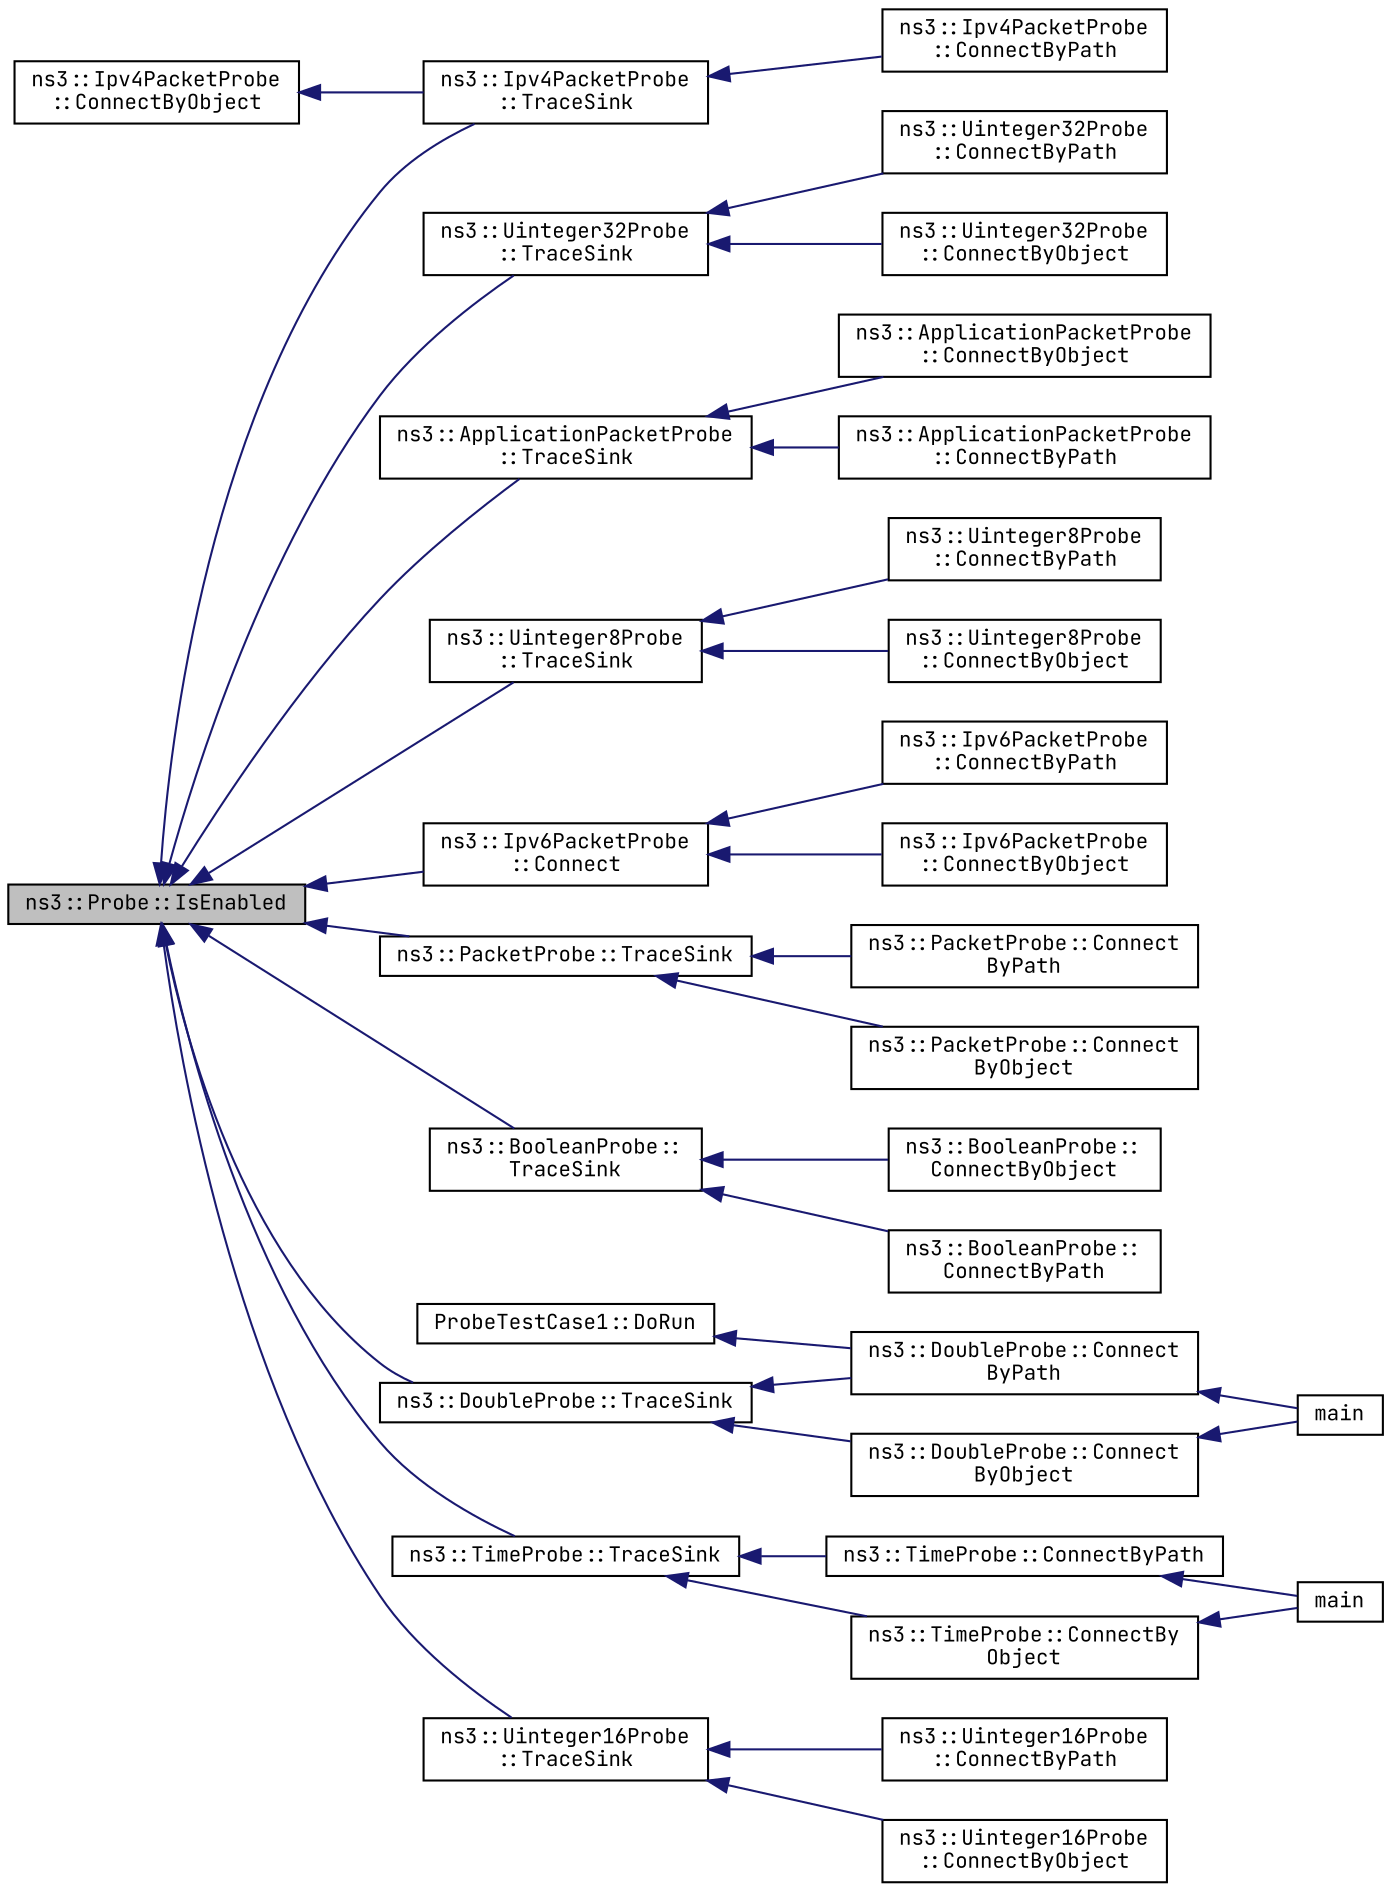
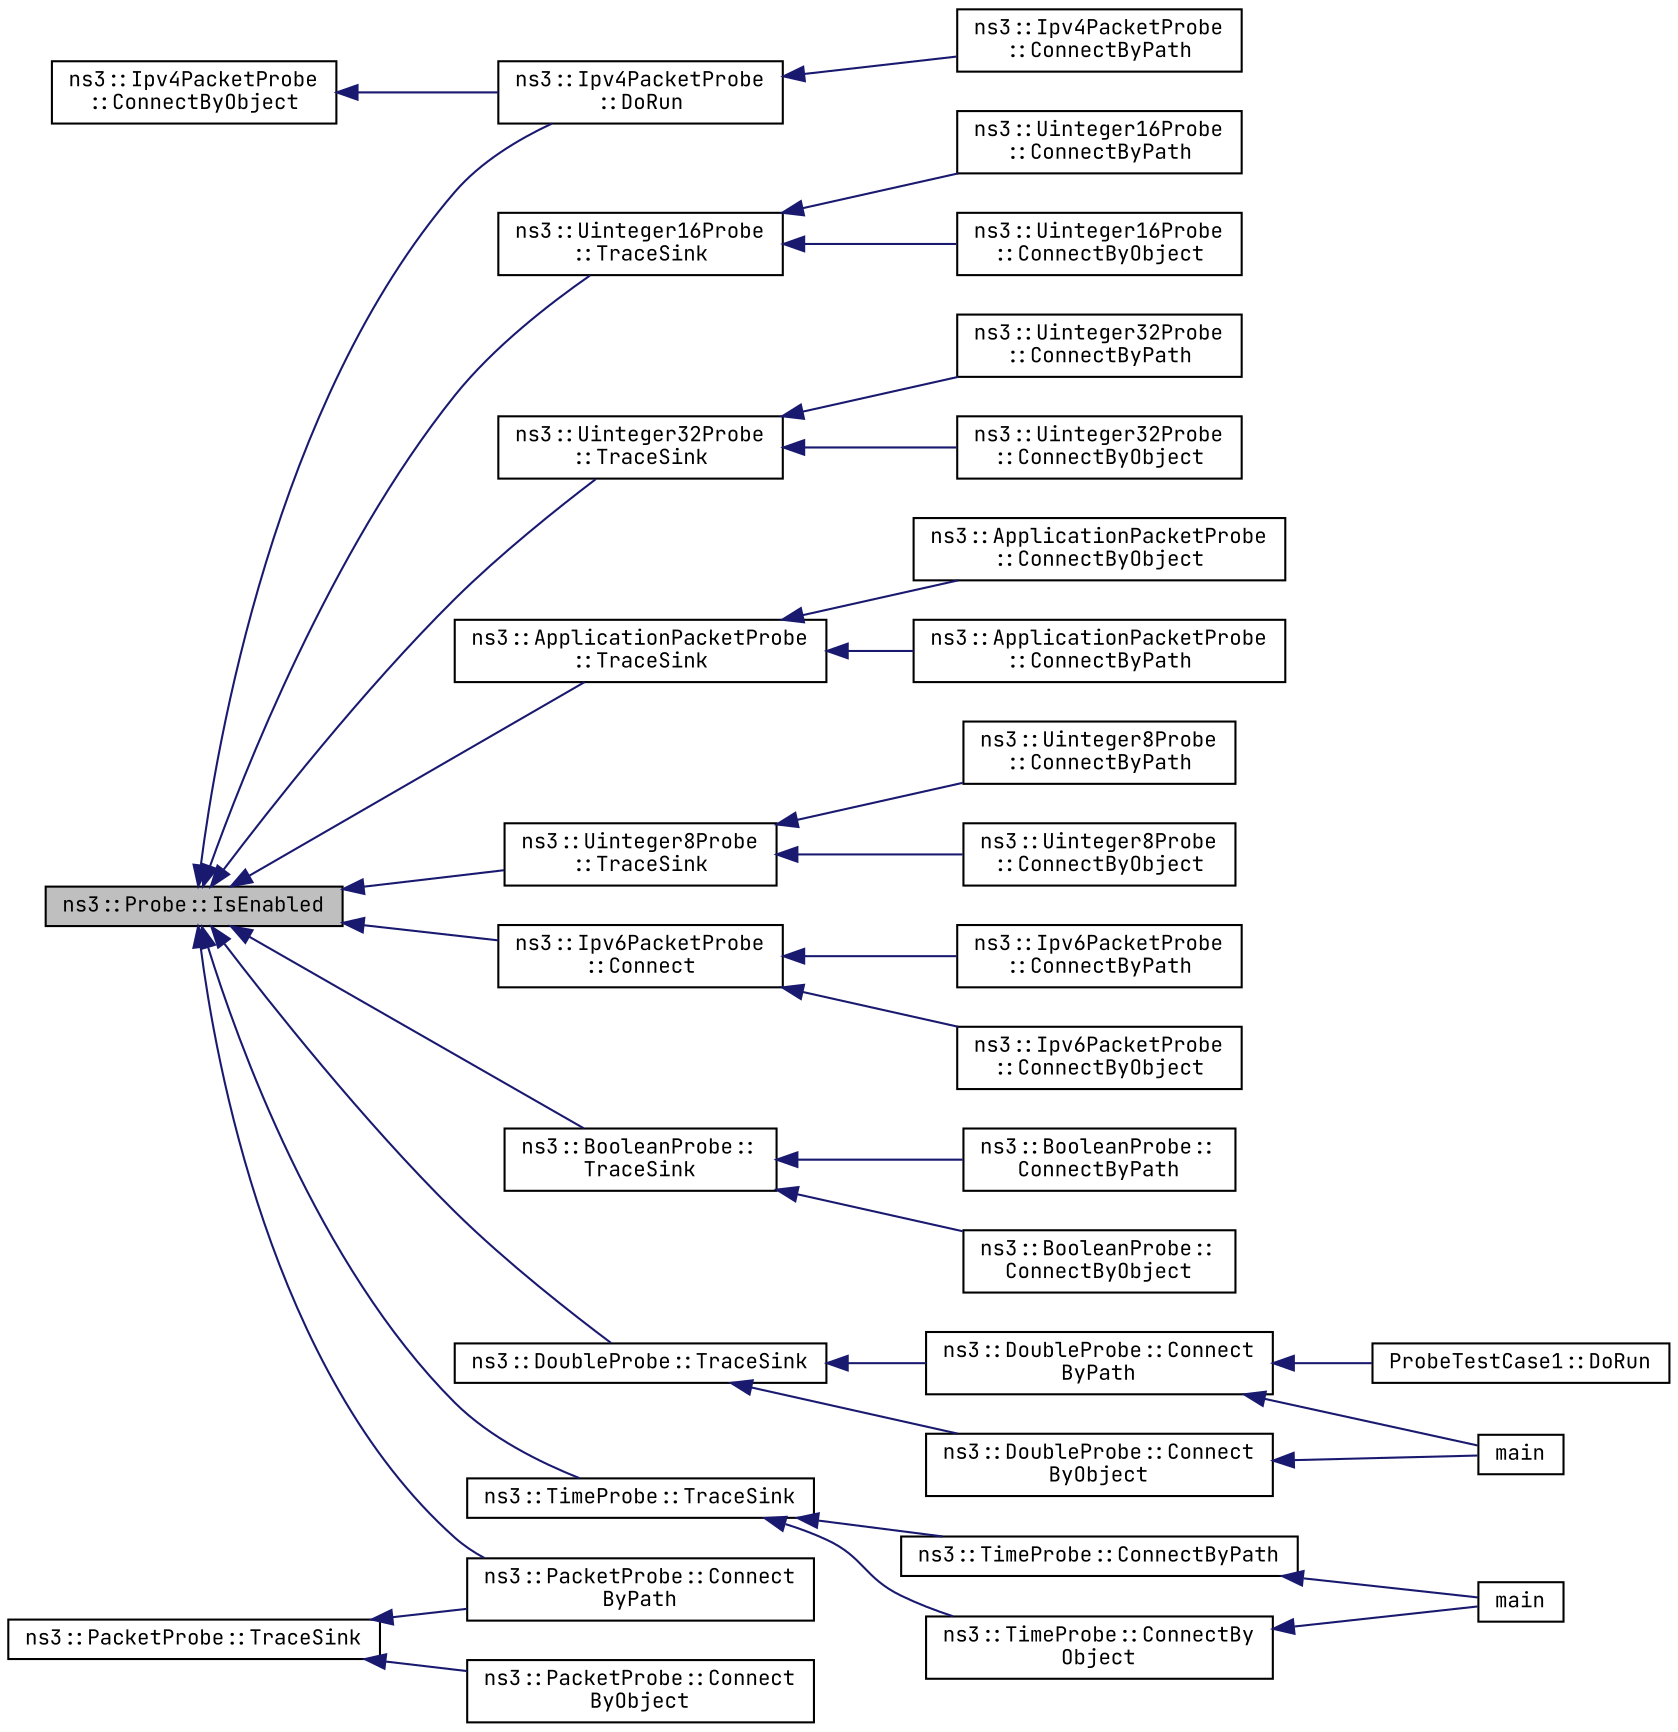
node "ns3::Ipv4PacketProbe ::TraceSink": label "ns3::Ipv4PacketProbe ::TraceSink" -> "ns3::Ipv4PacketProbe ::DoRun"
edge "ns3::PacketProbe::TraceSink" -> "ns3::Probe::IsEnabled": now "ns3::PacketProbe::Connect ByPath" -> "ns3::Probe::IsEnabled"
edge "ns3::DoubleProbe::Connect ByPath" -> "ProbeTestCase1::DoRun": reversed
